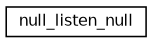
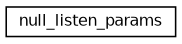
node "null_listen_null": label "null_listen_null" -> "null_listen_params"
